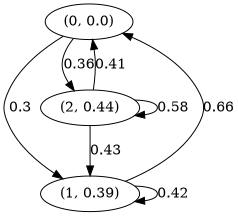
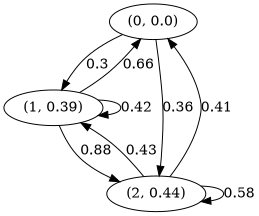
edge "(1, 0.39)" -> "(2, 0.44)": added, label "0.88"
